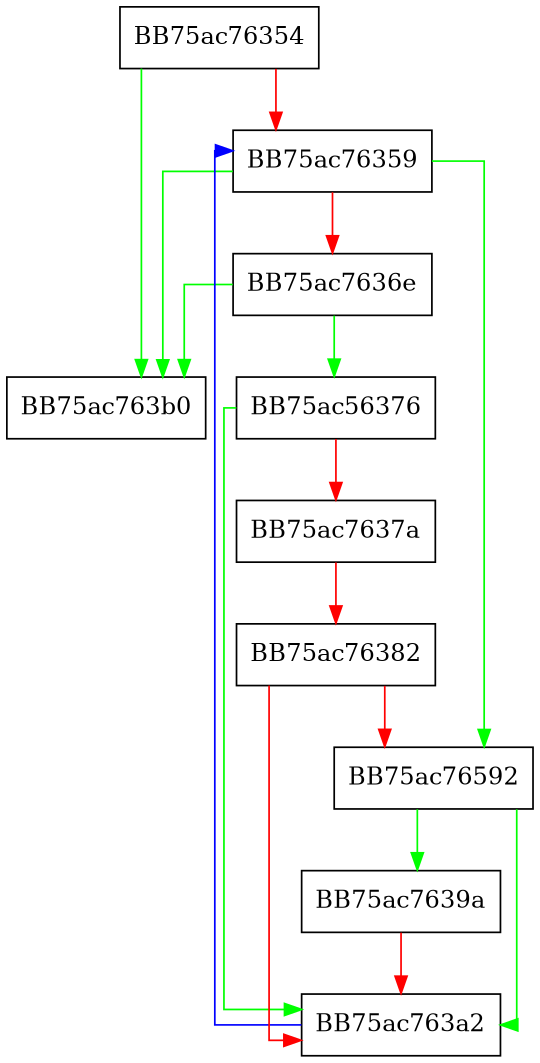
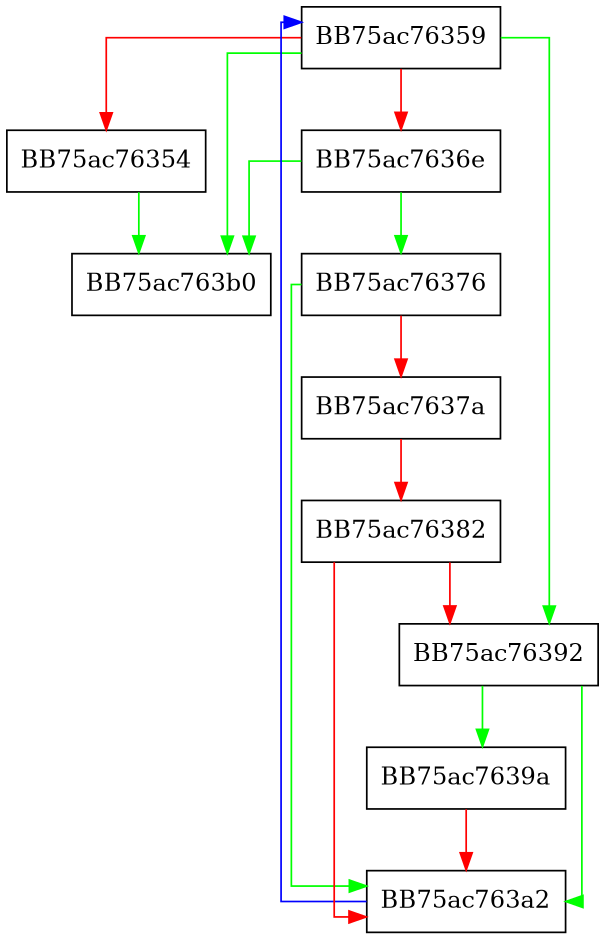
edge "BB75ac76354" -> "BB75ac76359": reversed
node "BB75ac56376": label "BB75ac56376" -> "BB75ac76376"
node "BB75ac76592": label "BB75ac76592" -> "BB75ac76392"
